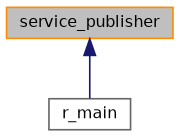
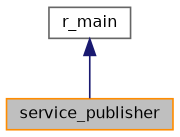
edge "r_main" -> "service_publisher": reversed
